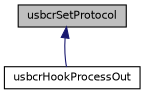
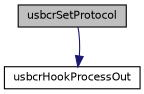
edge "usbcrHookProcessOut" -> "usbcrSetProtocol": reversed
